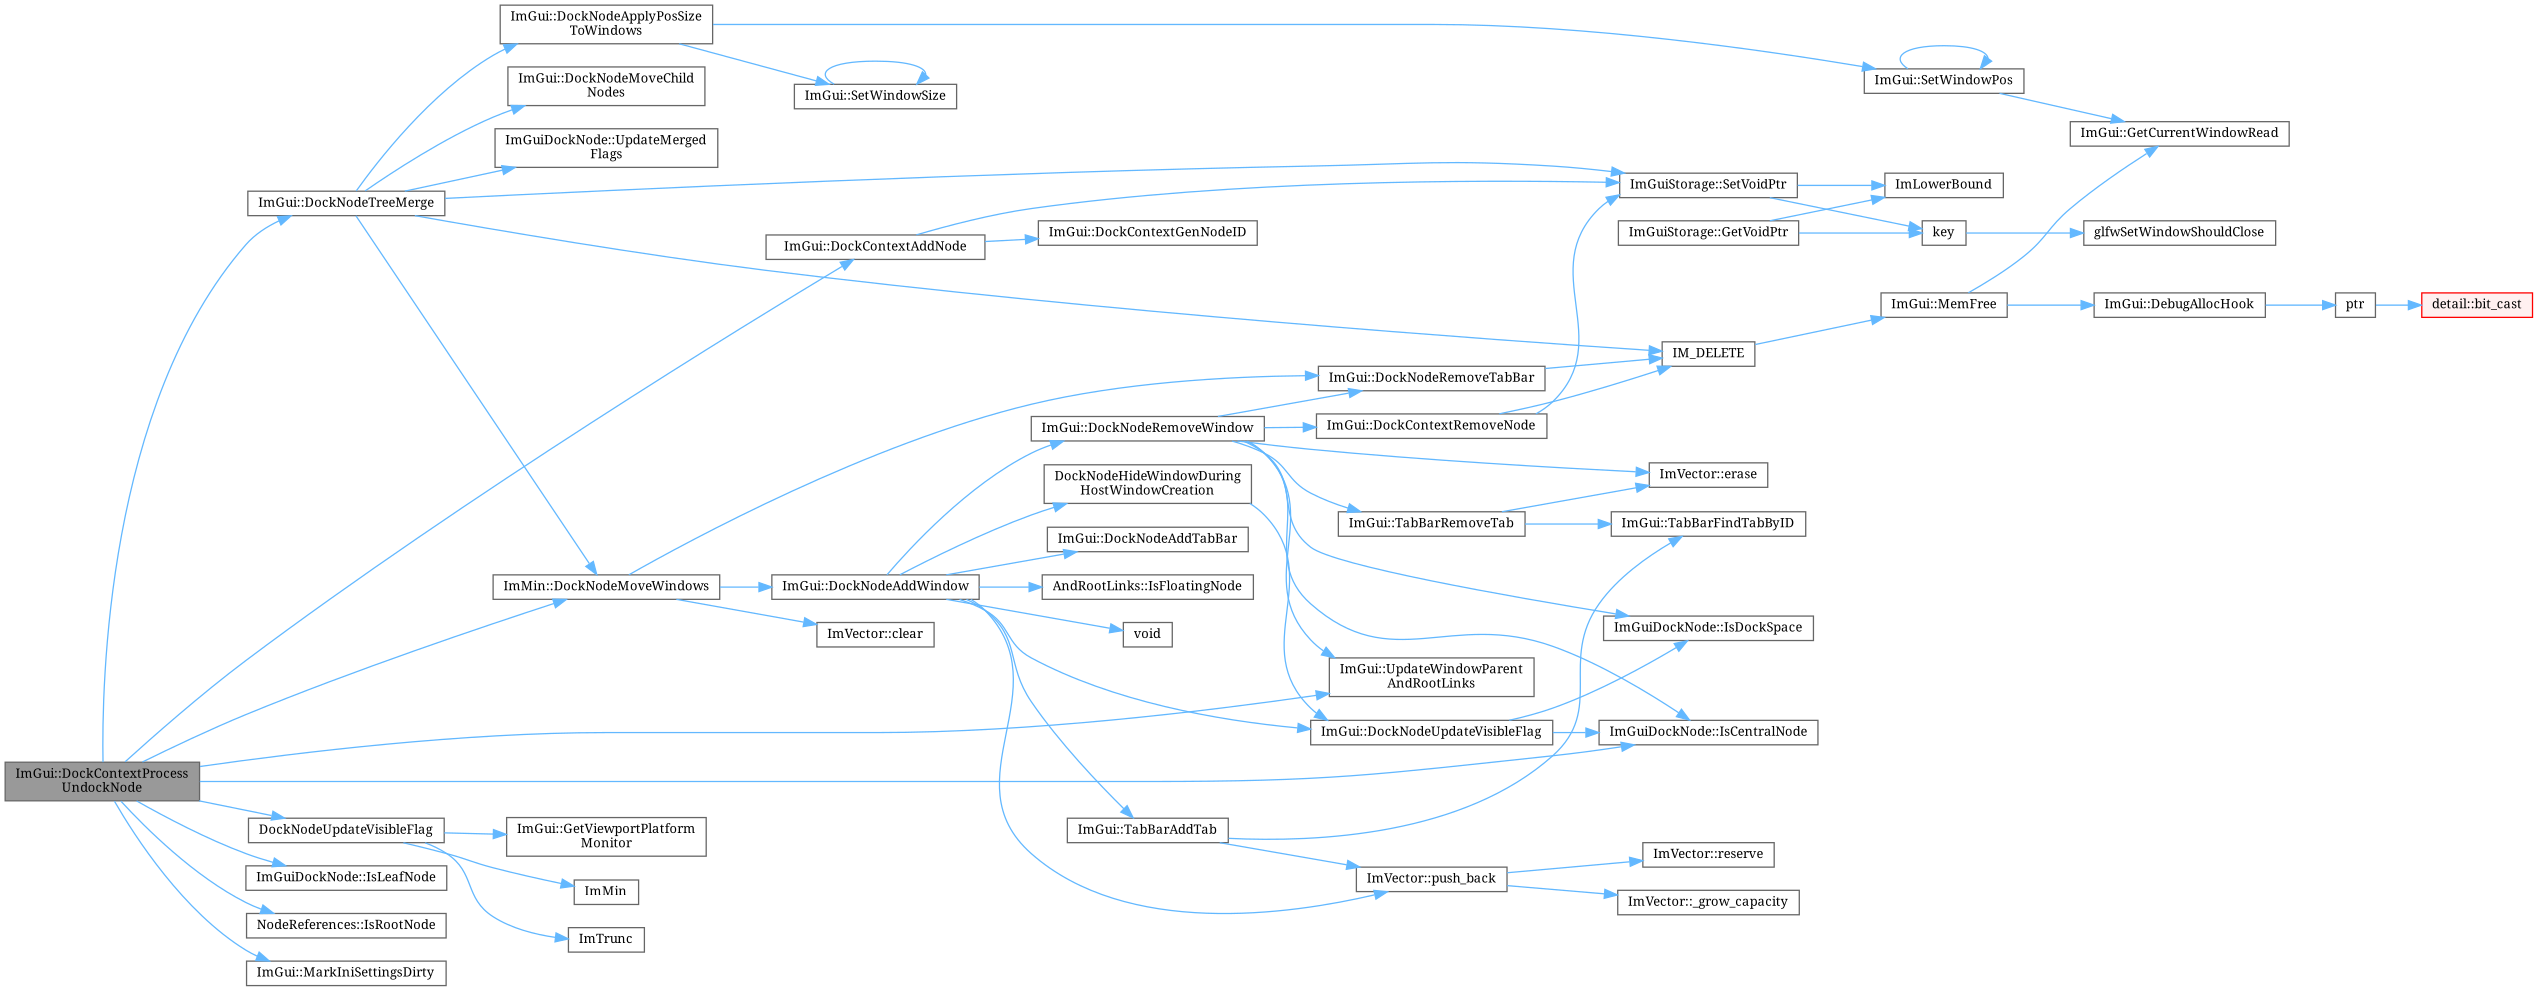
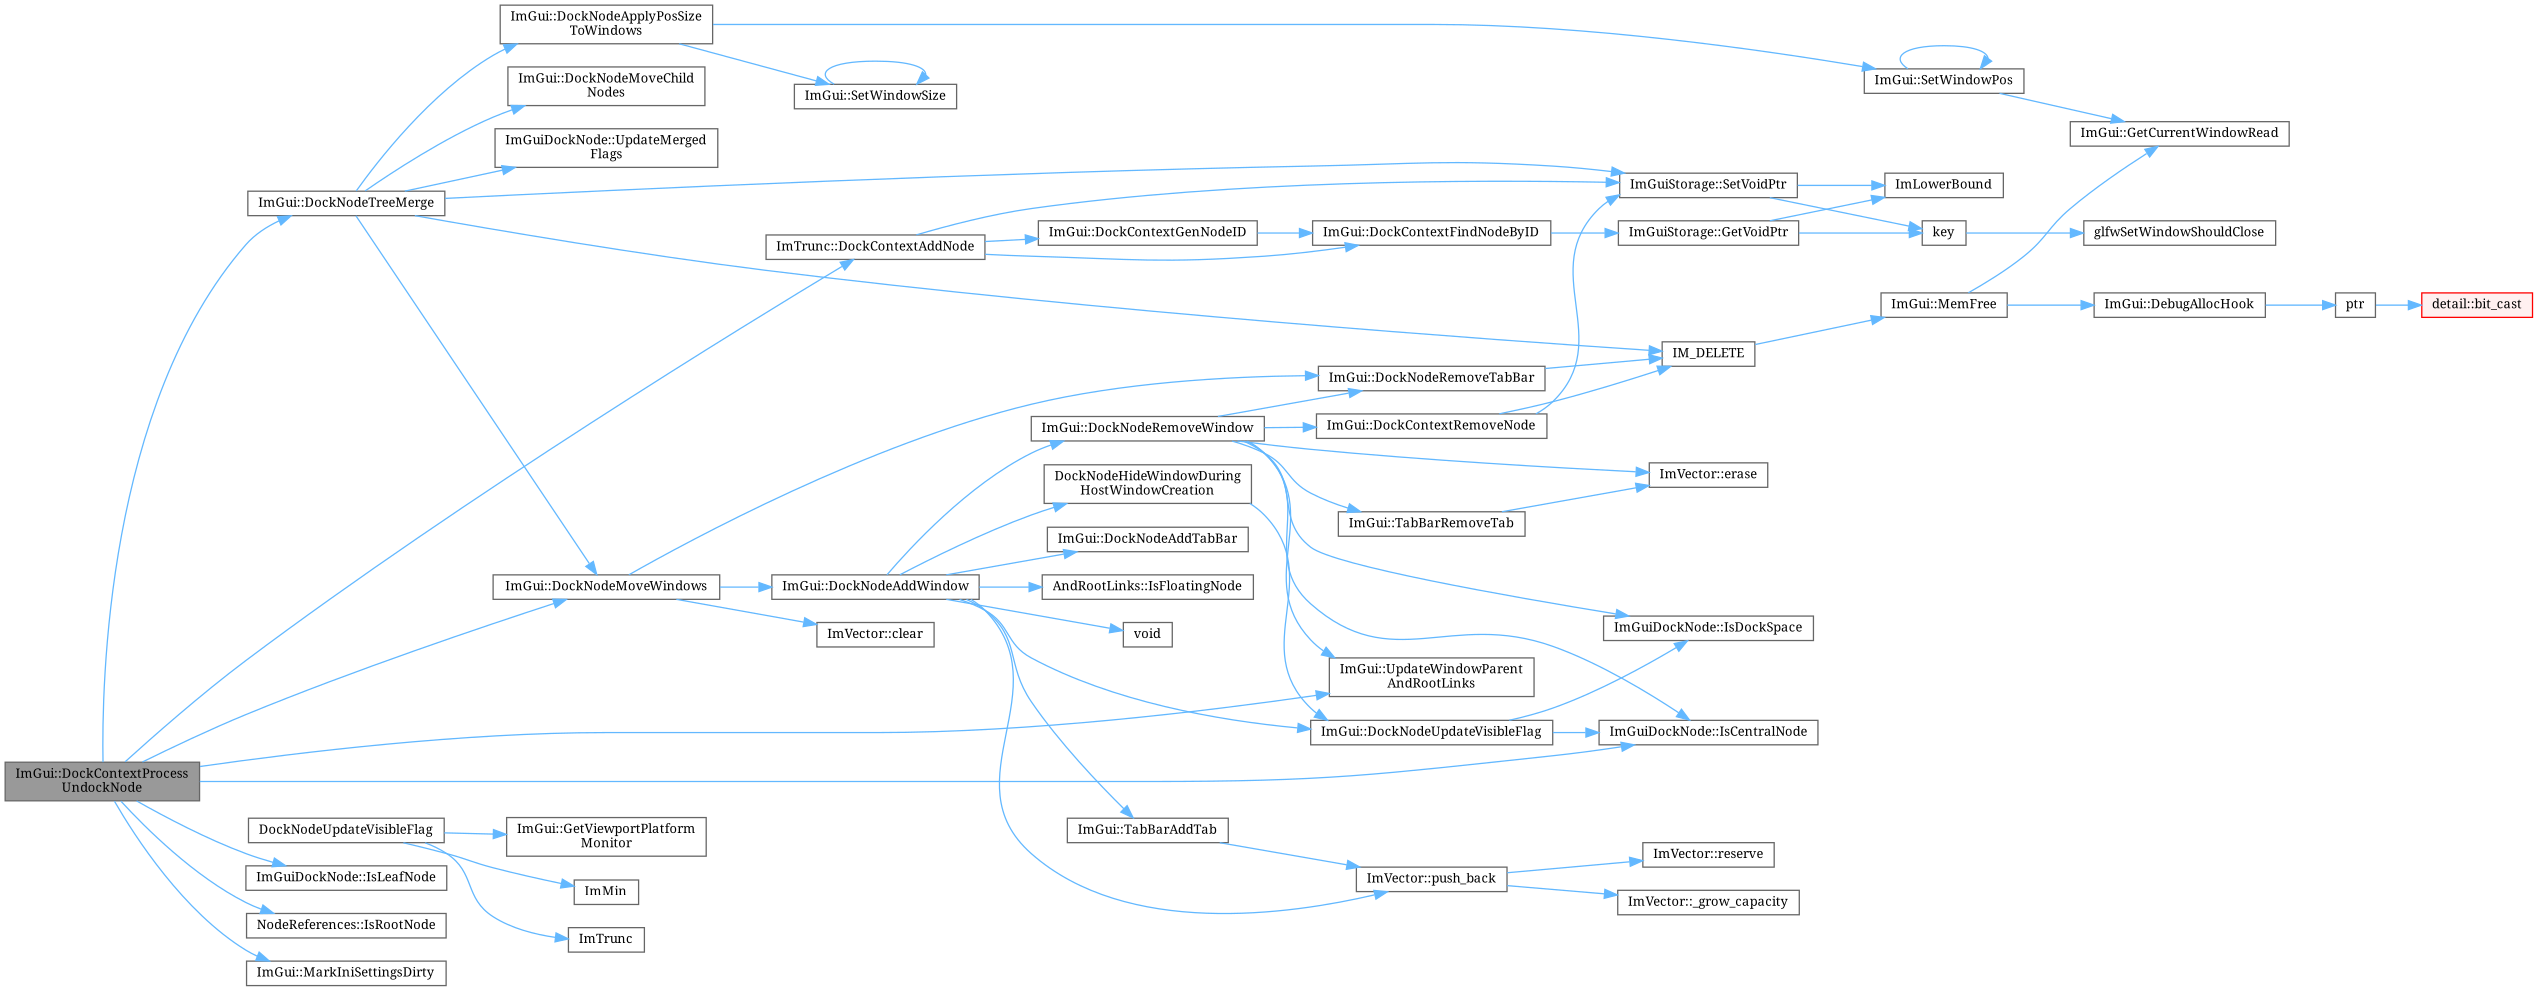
node "ImGui::DockContextFindNodeByID": added
node "ImGui::DockContextAddNode": label "ImGui::DockContextAddNode" -> "ImTrunc::DockContextAddNode"
node "ImGui::TabBarFindTabByID": removed
node "ImMin::DockNodeMoveWindows": label "ImMin::DockNodeMoveWindows" -> "ImGui::DockNodeMoveWindows"
edge "ImGui::DockContextProcess UndockNode" -> "DockNodeUpdateVisibleFlag": removed
